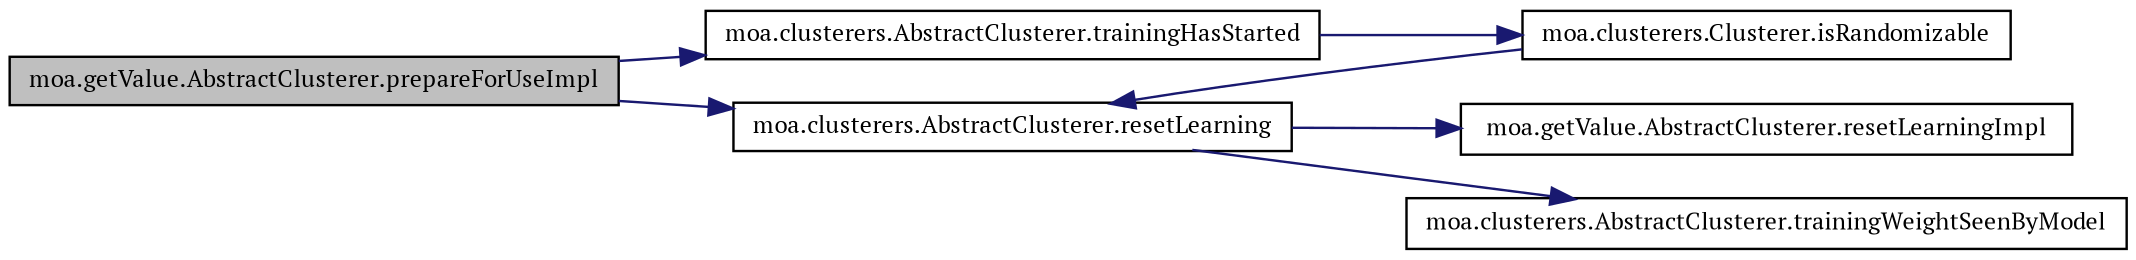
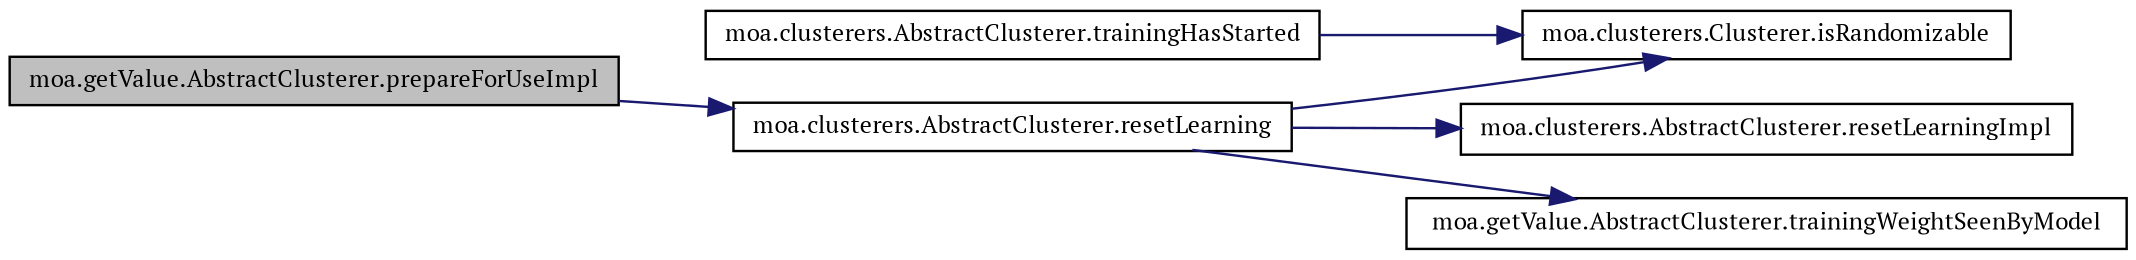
edge "moa.getValue.AbstractClusterer.prepareForUseImpl" -> "moa.clusterers.AbstractClusterer.trainingHasStarted": removed
edge "moa.clusterers.Clusterer.isRandomizable" -> "moa.clusterers.AbstractClusterer.resetLearning": reversed
node "moa.getValue.AbstractClusterer.resetLearningImpl": label "moa.getValue.AbstractClusterer.resetLearningImpl" -> "moa.clusterers.AbstractClusterer.resetLearningImpl"
node "moa.clusterers.AbstractClusterer.trainingWeightSeenByModel": label "moa.clusterers.AbstractClusterer.trainingWeightSeenByModel" -> "moa.getValue.AbstractClusterer.trainingWeightSeenByModel"
